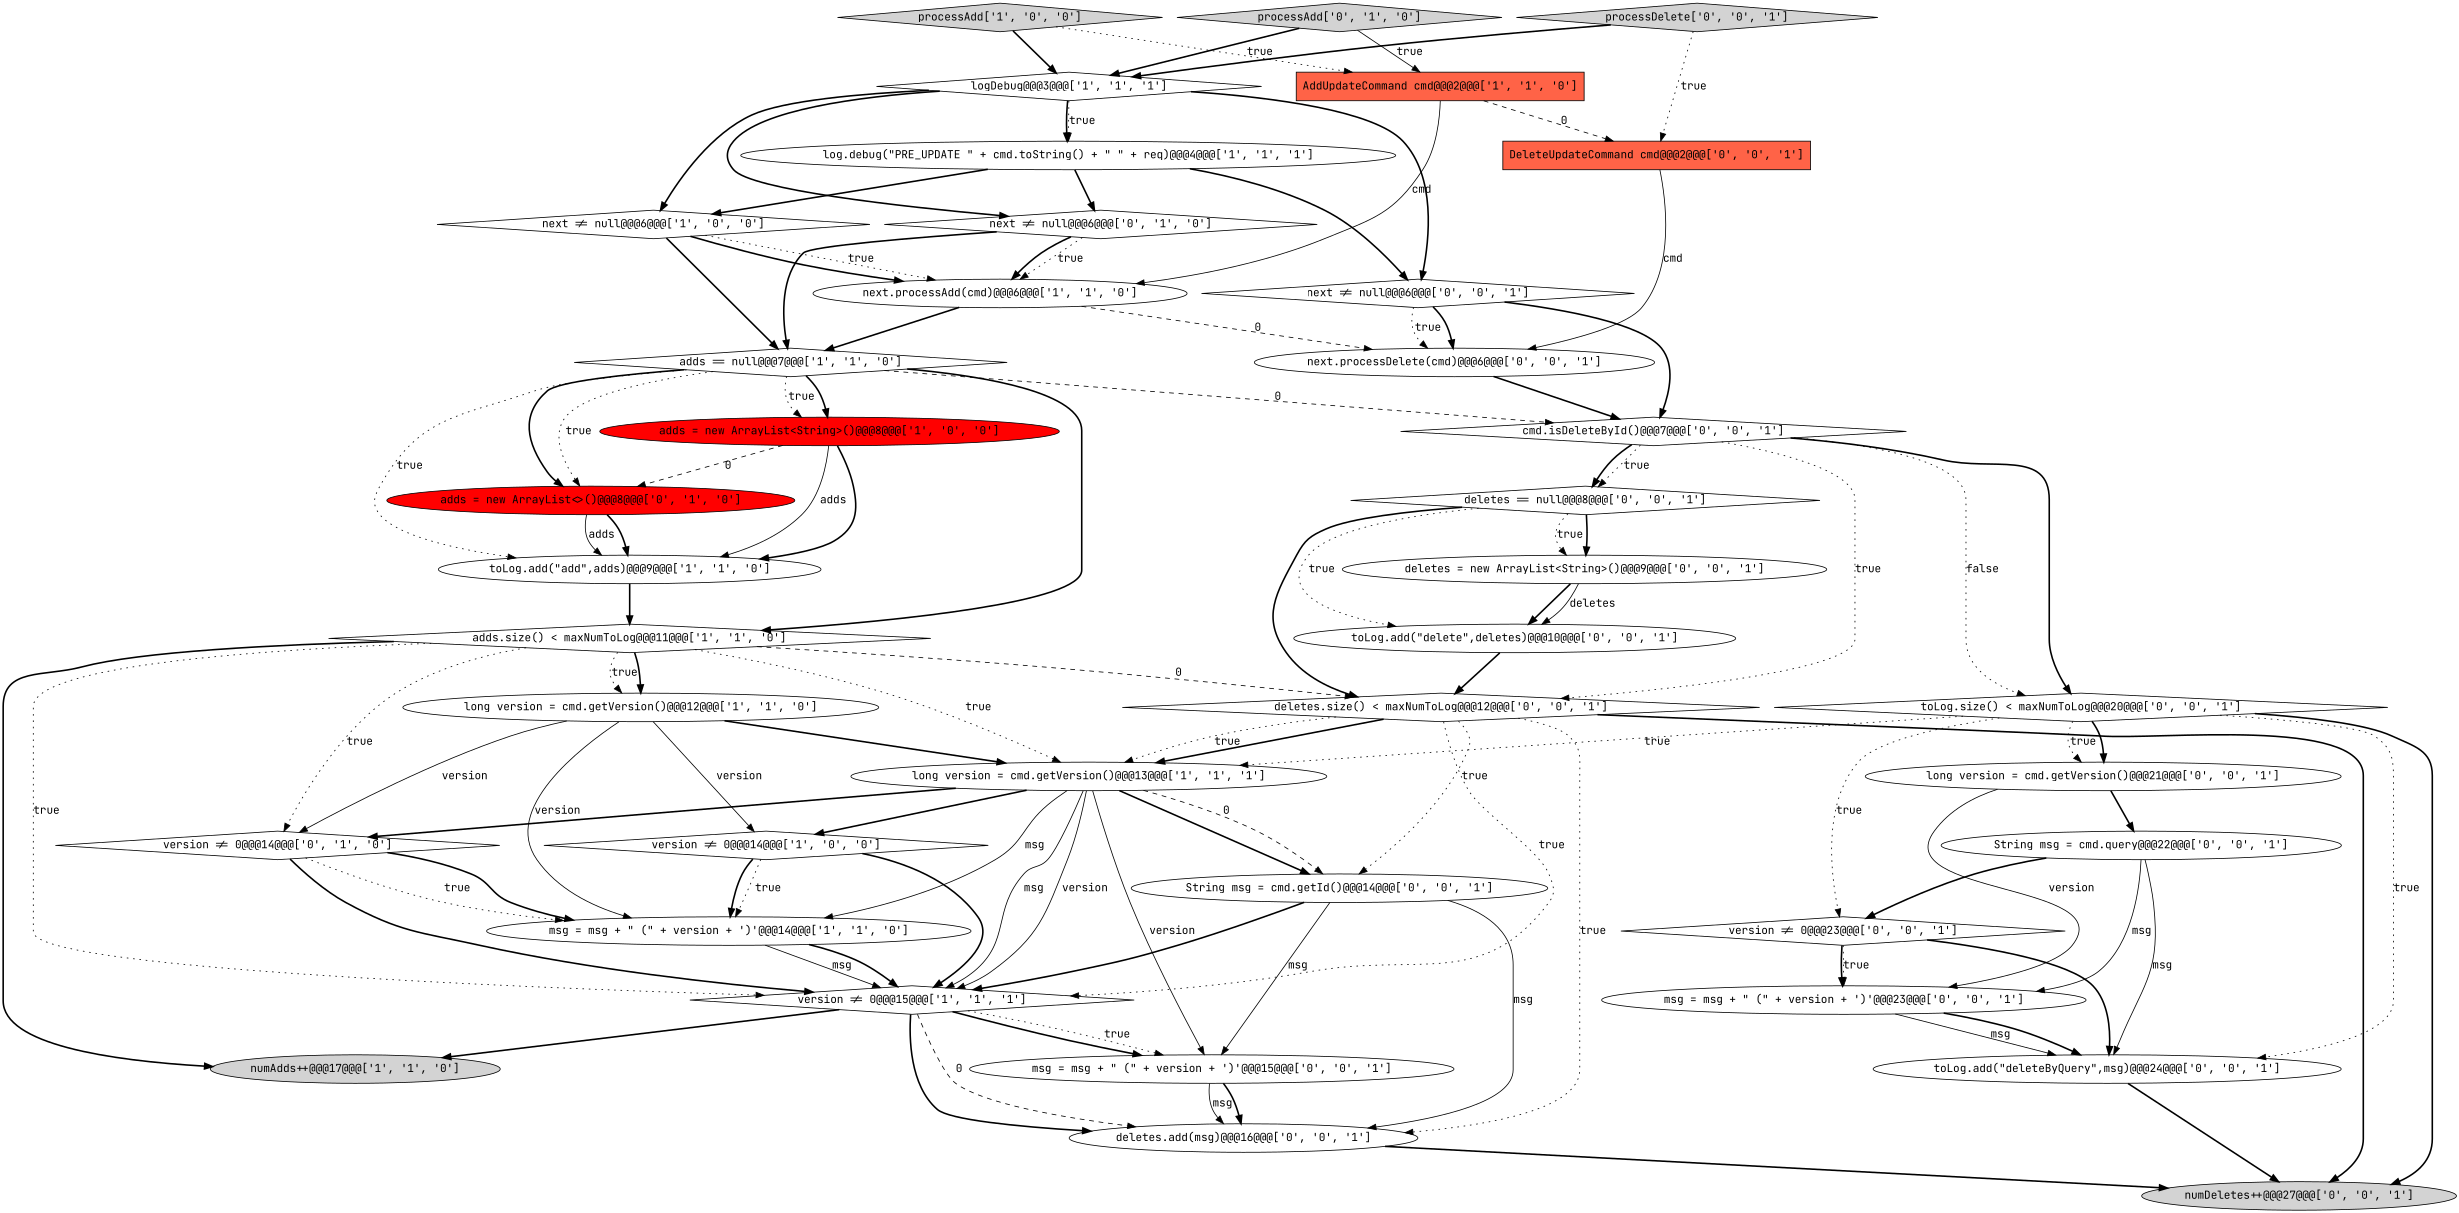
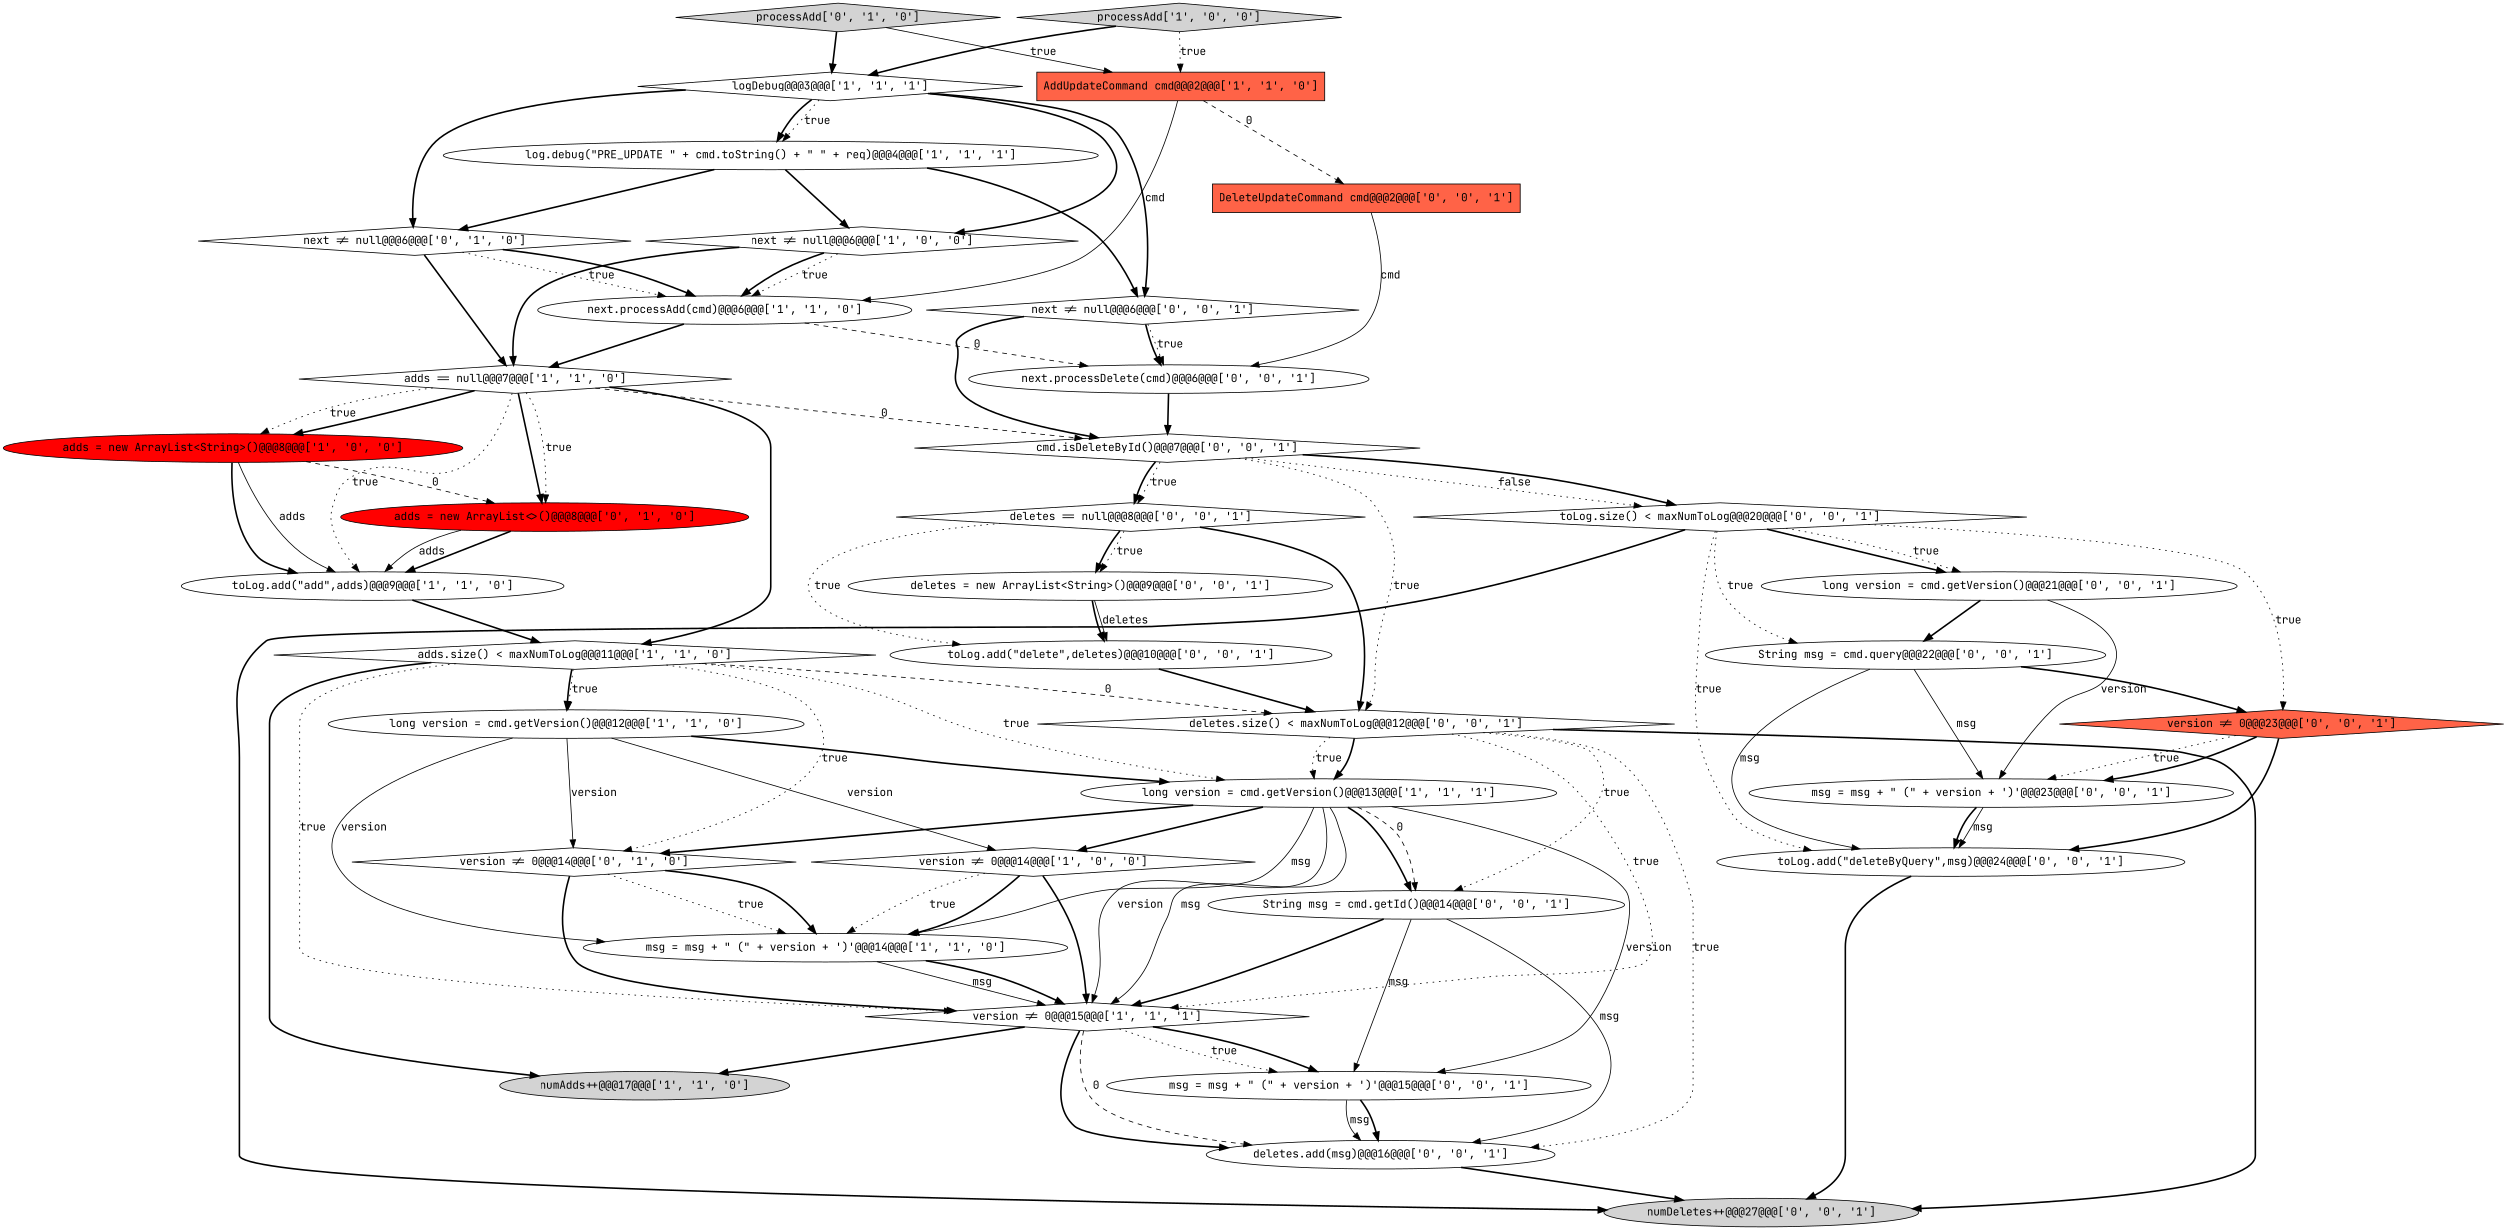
node "processDelete['0', '0', '1']": removed
edge "toLog.size() < maxNumToLog@@@20@@@['0', '0', '1']" -> "long version = cmd.getVersion()@@@13@@@['1', '1', '1']": now "toLog.size() < maxNumToLog@@@20@@@['0', '0', '1']" -> "String msg = cmd.query@@@22@@@['0', '0', '1']"
node "version != 0@@@23@@@['0', '0', '1']": fillcolor white -> tomato
